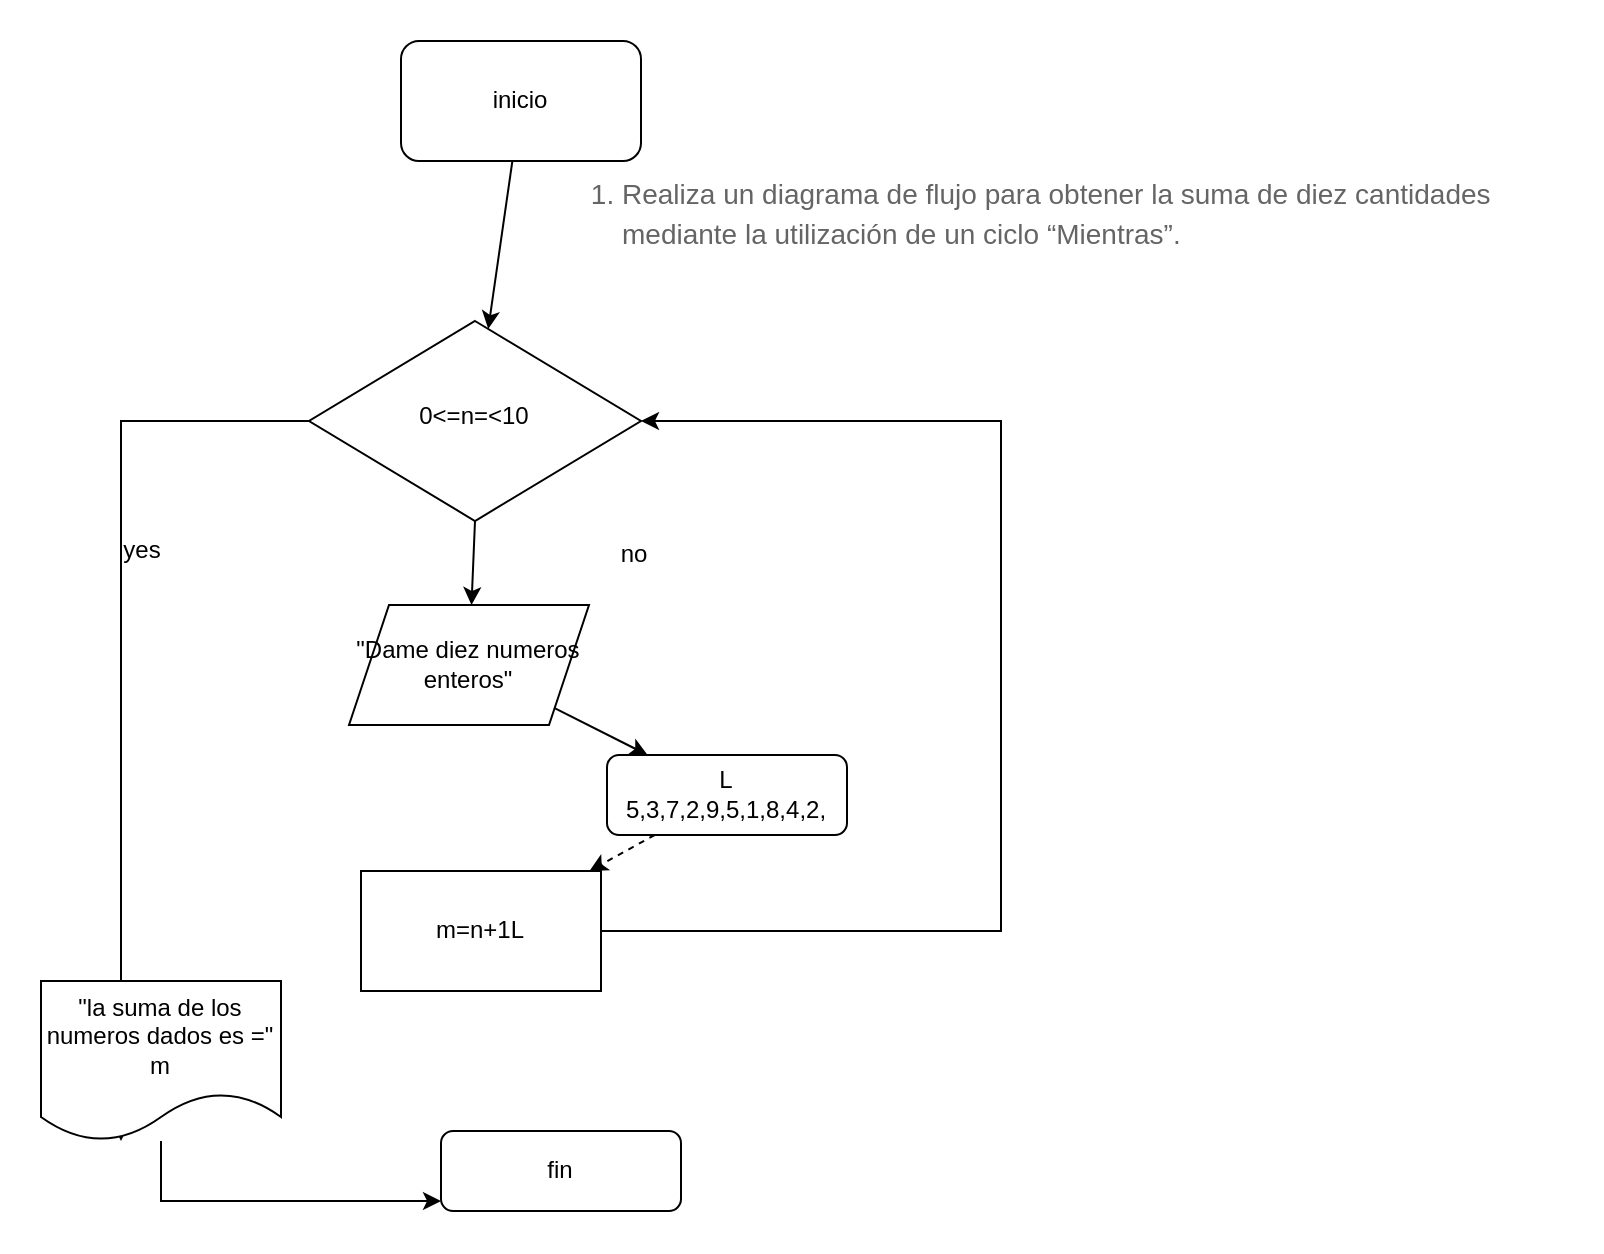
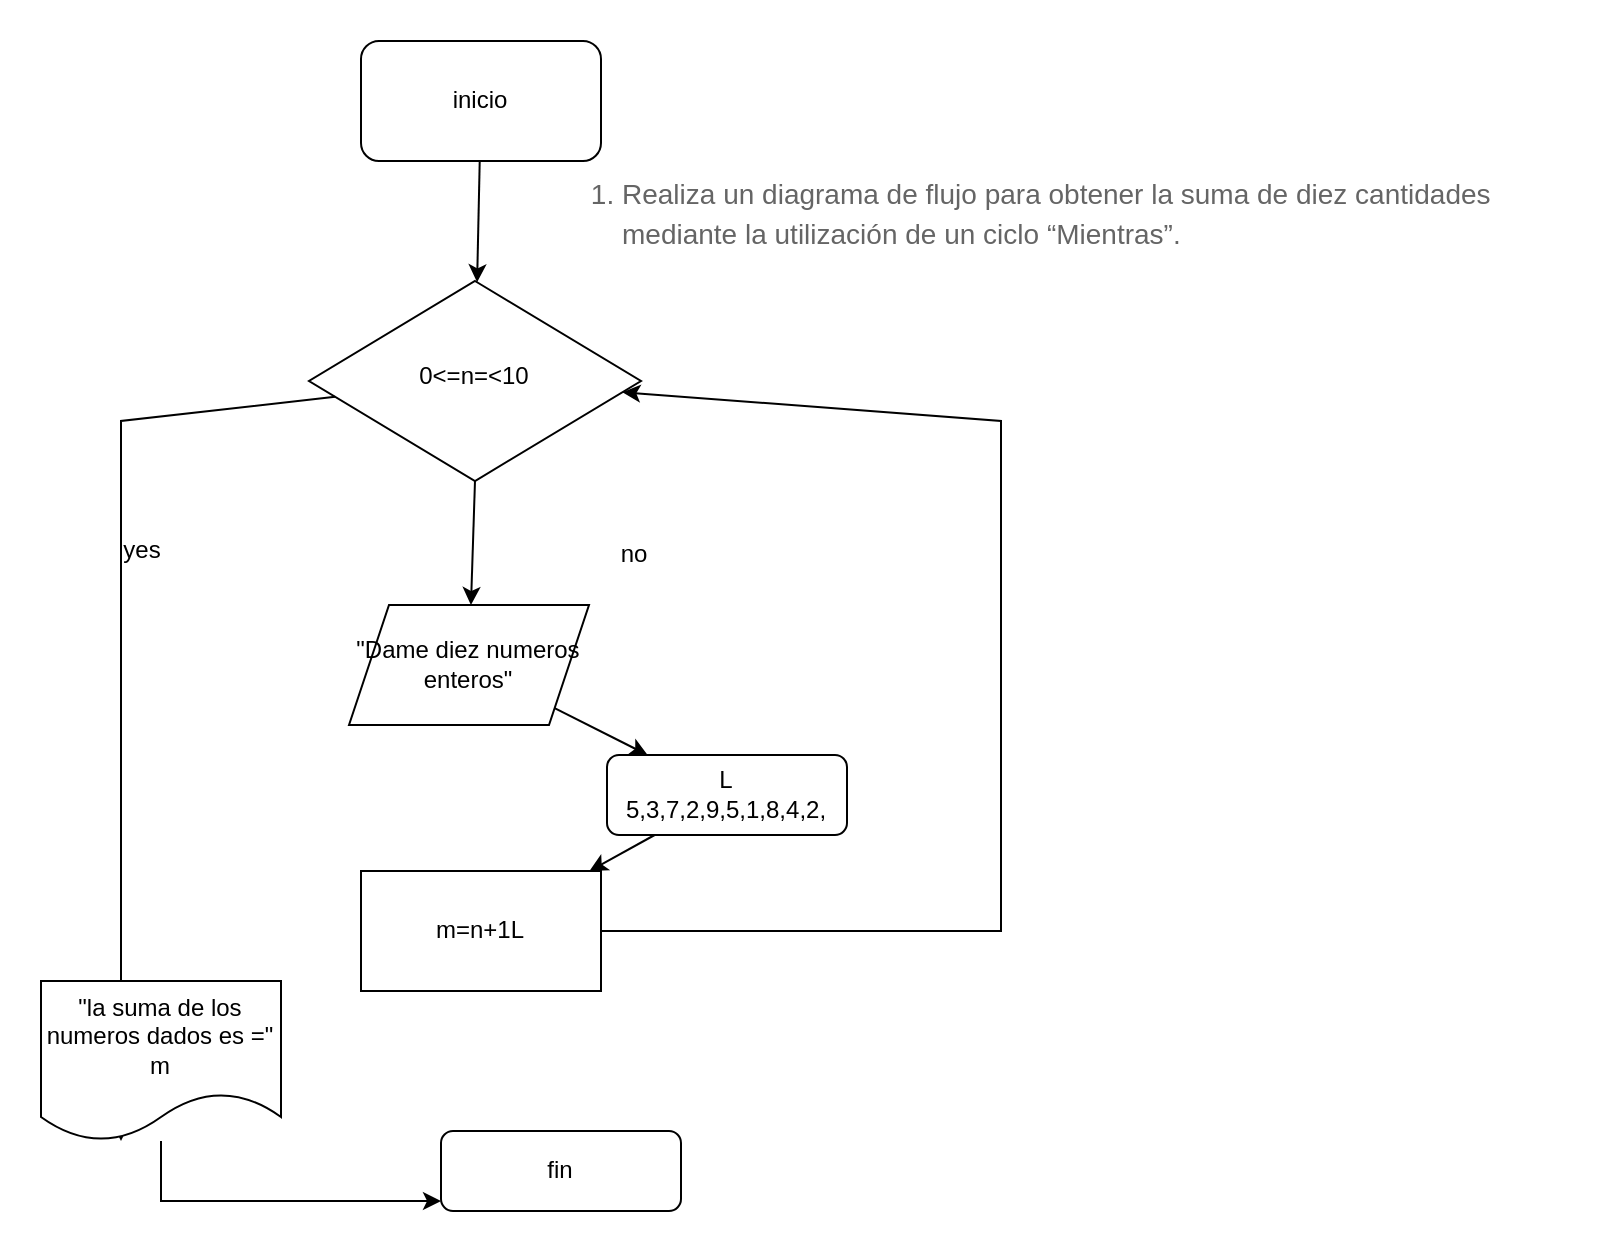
node "inicio": moved (521, 101) -> (481, 101)
node "0<=n=<10": moved (475, 421) -> (475, 381)
edge "L 5,3,7,2,9,5,1,8,4,2," -> "m=n+1L": style dashed -> solid
